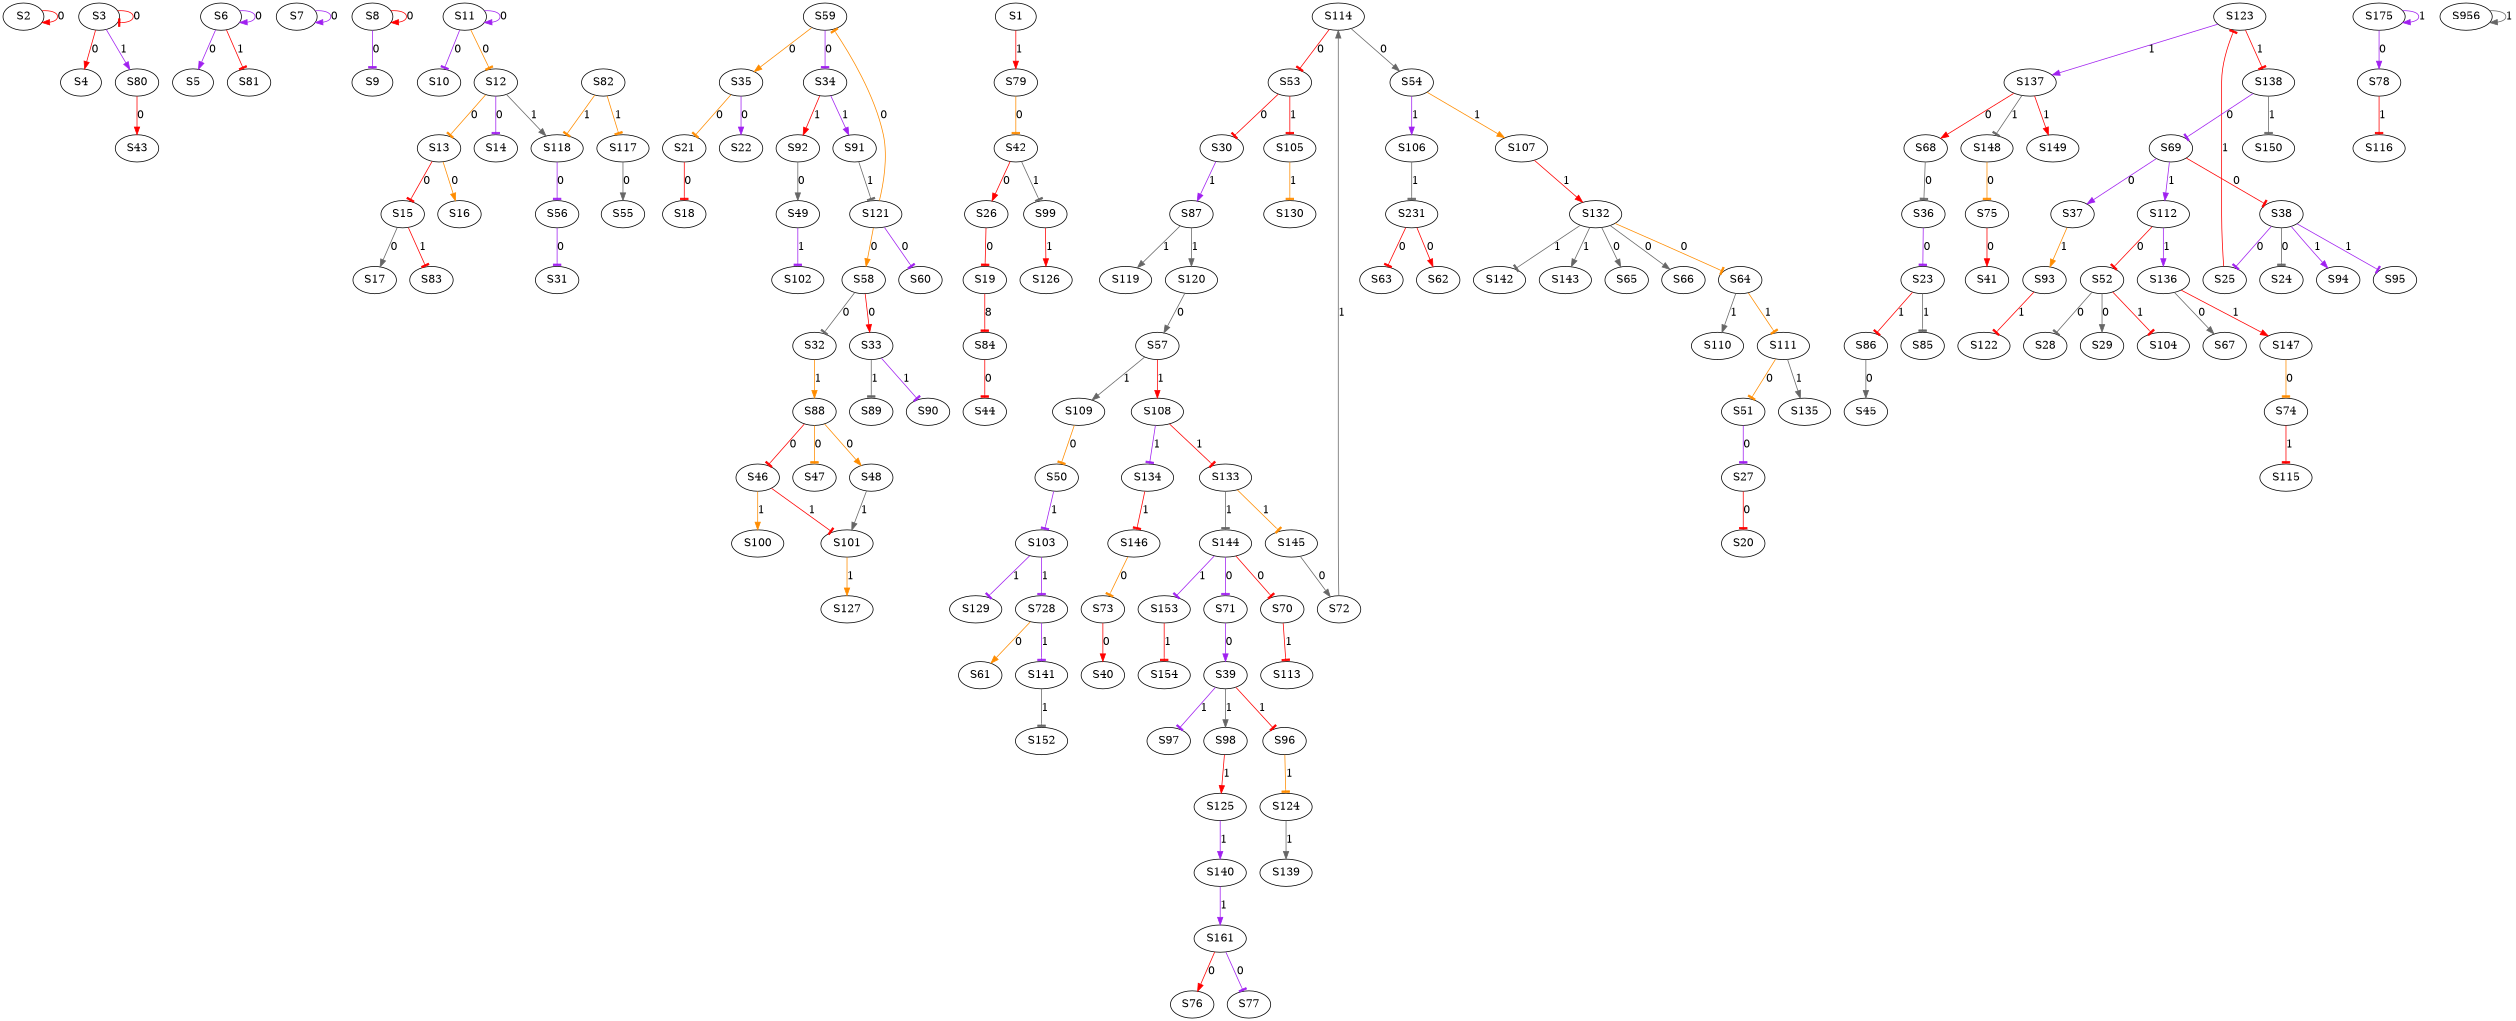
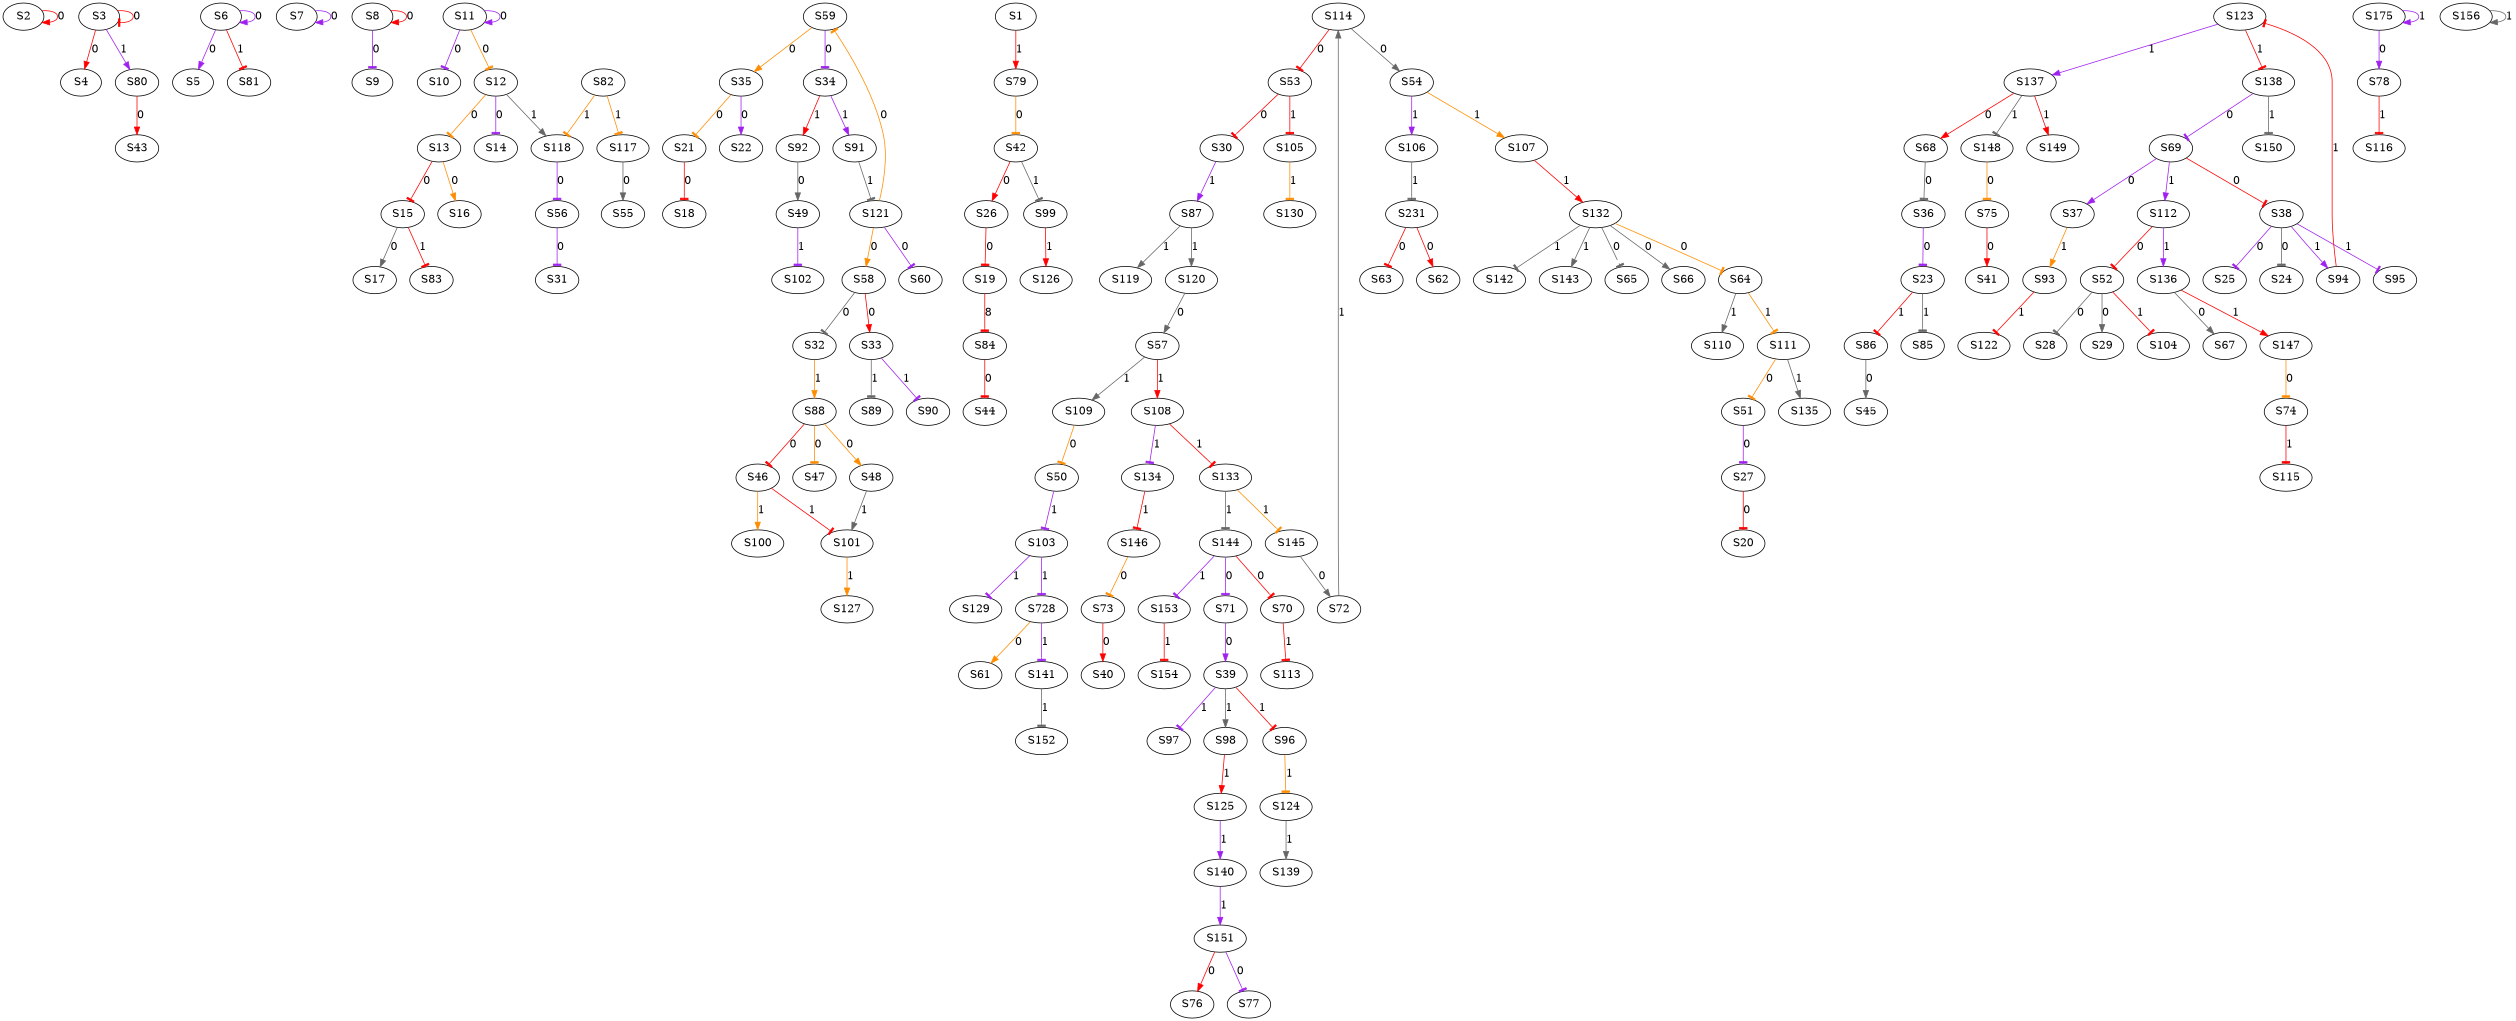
node "S956": label "S956" -> "S156"
edge "S25" -> "S123": now "S94" -> "S123"
edge "S132" -> "S65": arrowhead normal -> tee
node "S161": label "S161" -> "S151"
